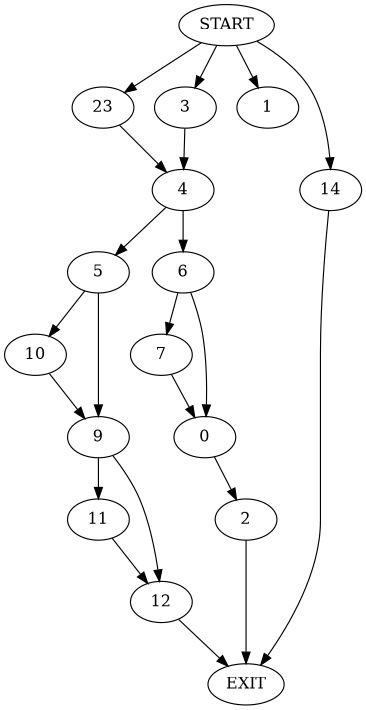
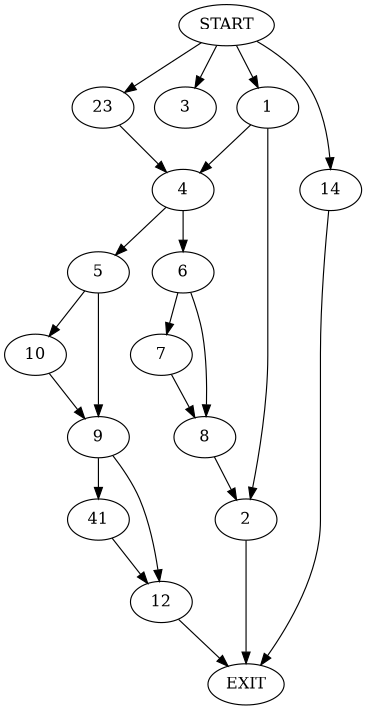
edge "3" -> "4": now "1" -> "4"
edge "1" -> "2": added
node "0": label "0" -> "8"
node "11": label "11" -> "41"
